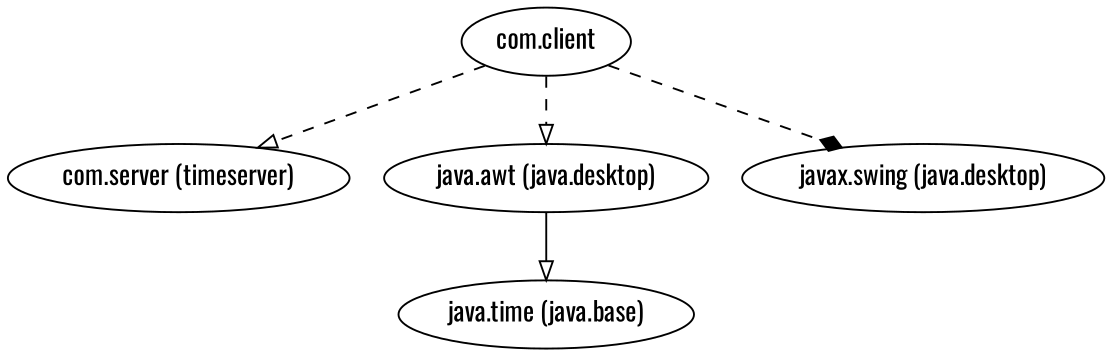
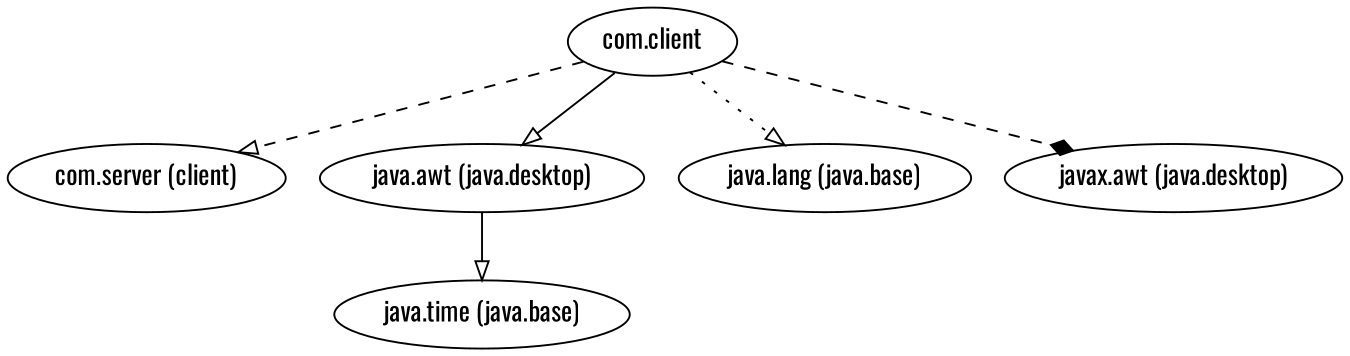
edge "com.client" -> "java.awt (java.desktop)": style dashed -> solid
node "com.server (timeserver)": label "com.server (timeserver)" -> "com.server (client)"
node "java.lang (java.base)": added
node "javax.swing (java.desktop)": label "javax.swing (java.desktop)" -> "javax.awt (java.desktop)"
